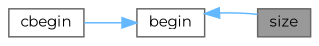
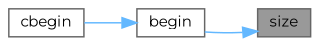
edge "size" -> "begin": reversed
